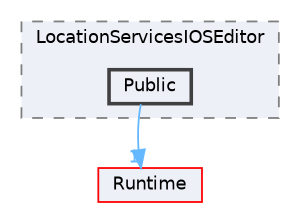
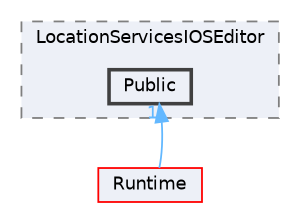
edge "Public" -> "Runtime": reversed
